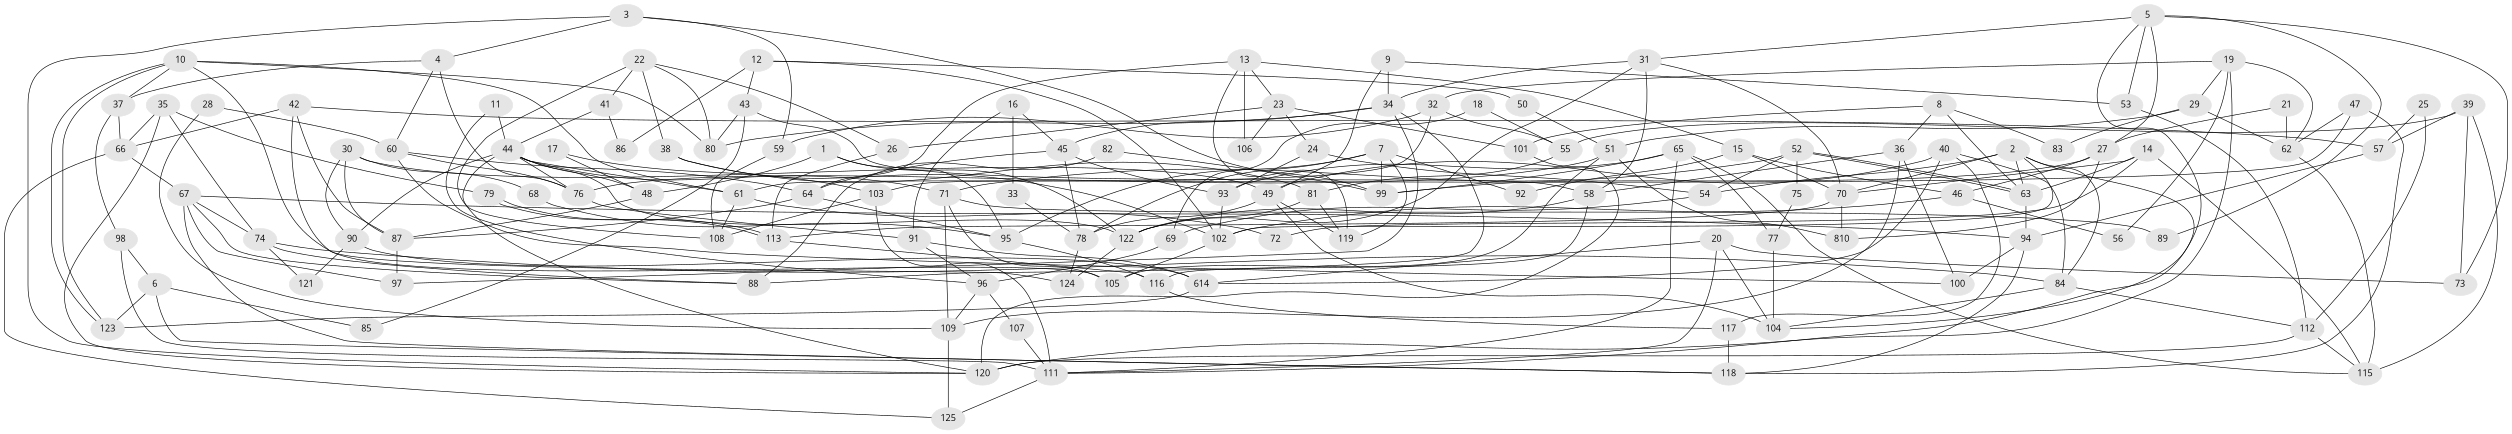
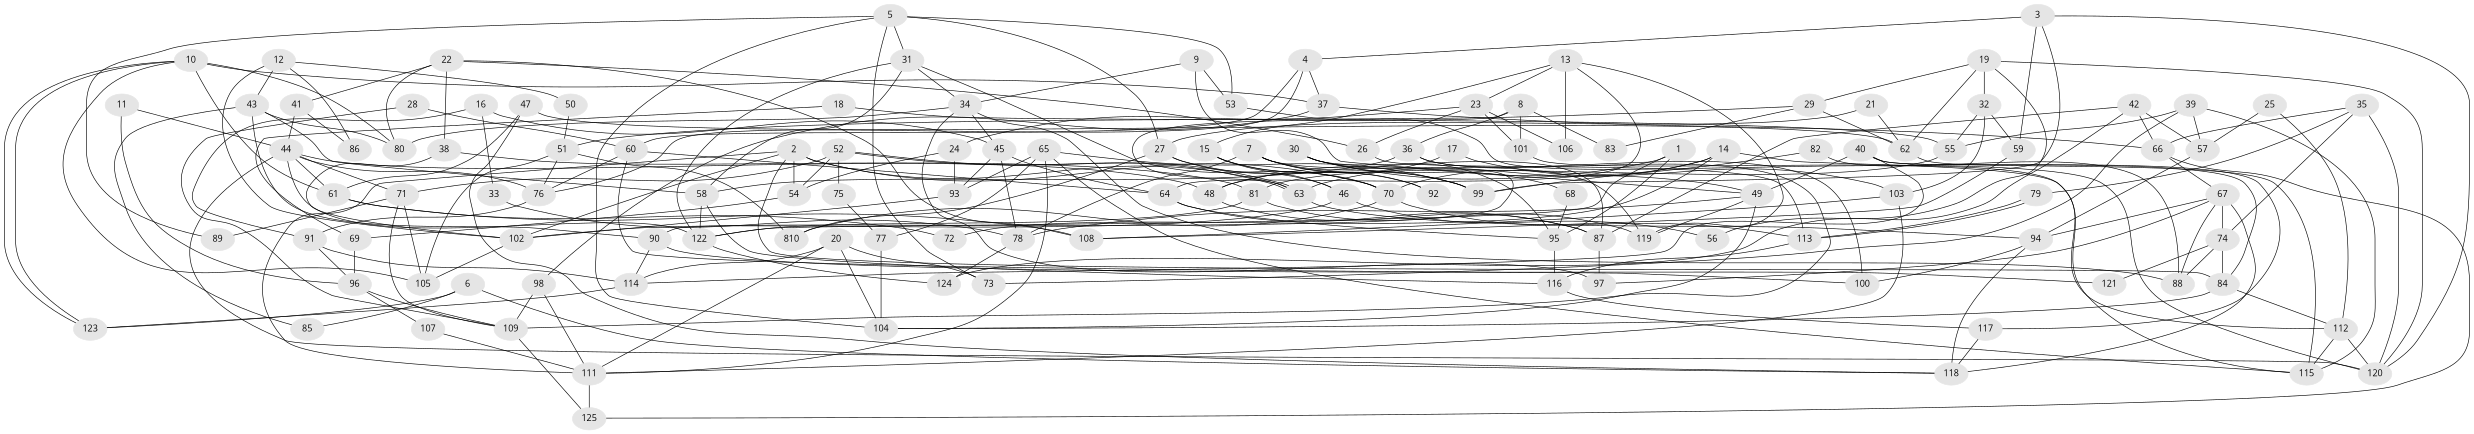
edge "44" -- "90": now "43" -- "90"
edge "98" -- "6": now "98" -- "109"
node "614": label "614" -> "114"
